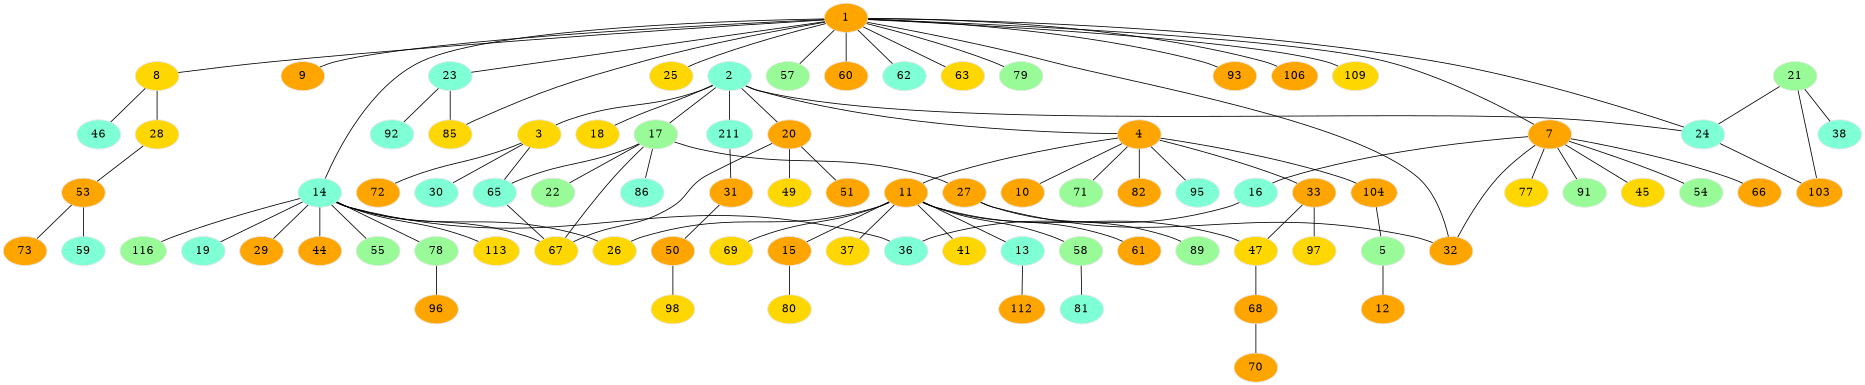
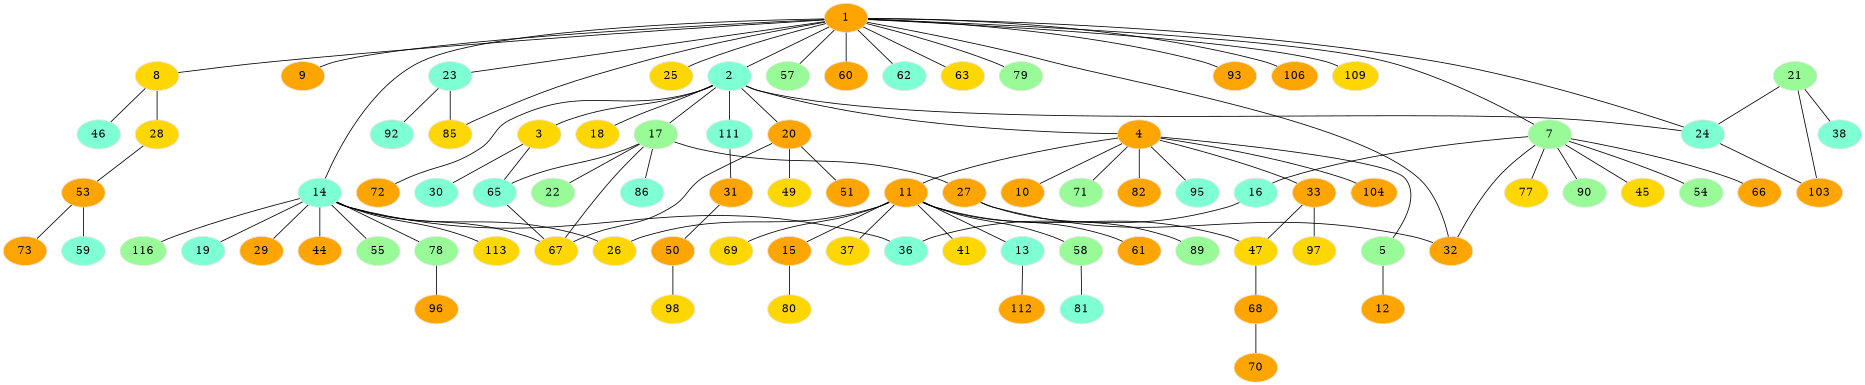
edge "1" -- "2": added
node "211": label "211" -> "111"
node "7": fillcolor orange -> palegreen
edge "3" -- "72": now "2" -- "72"
node "91": label "91" -> "90"
edge "104" -- "5": now "4" -- "5"
